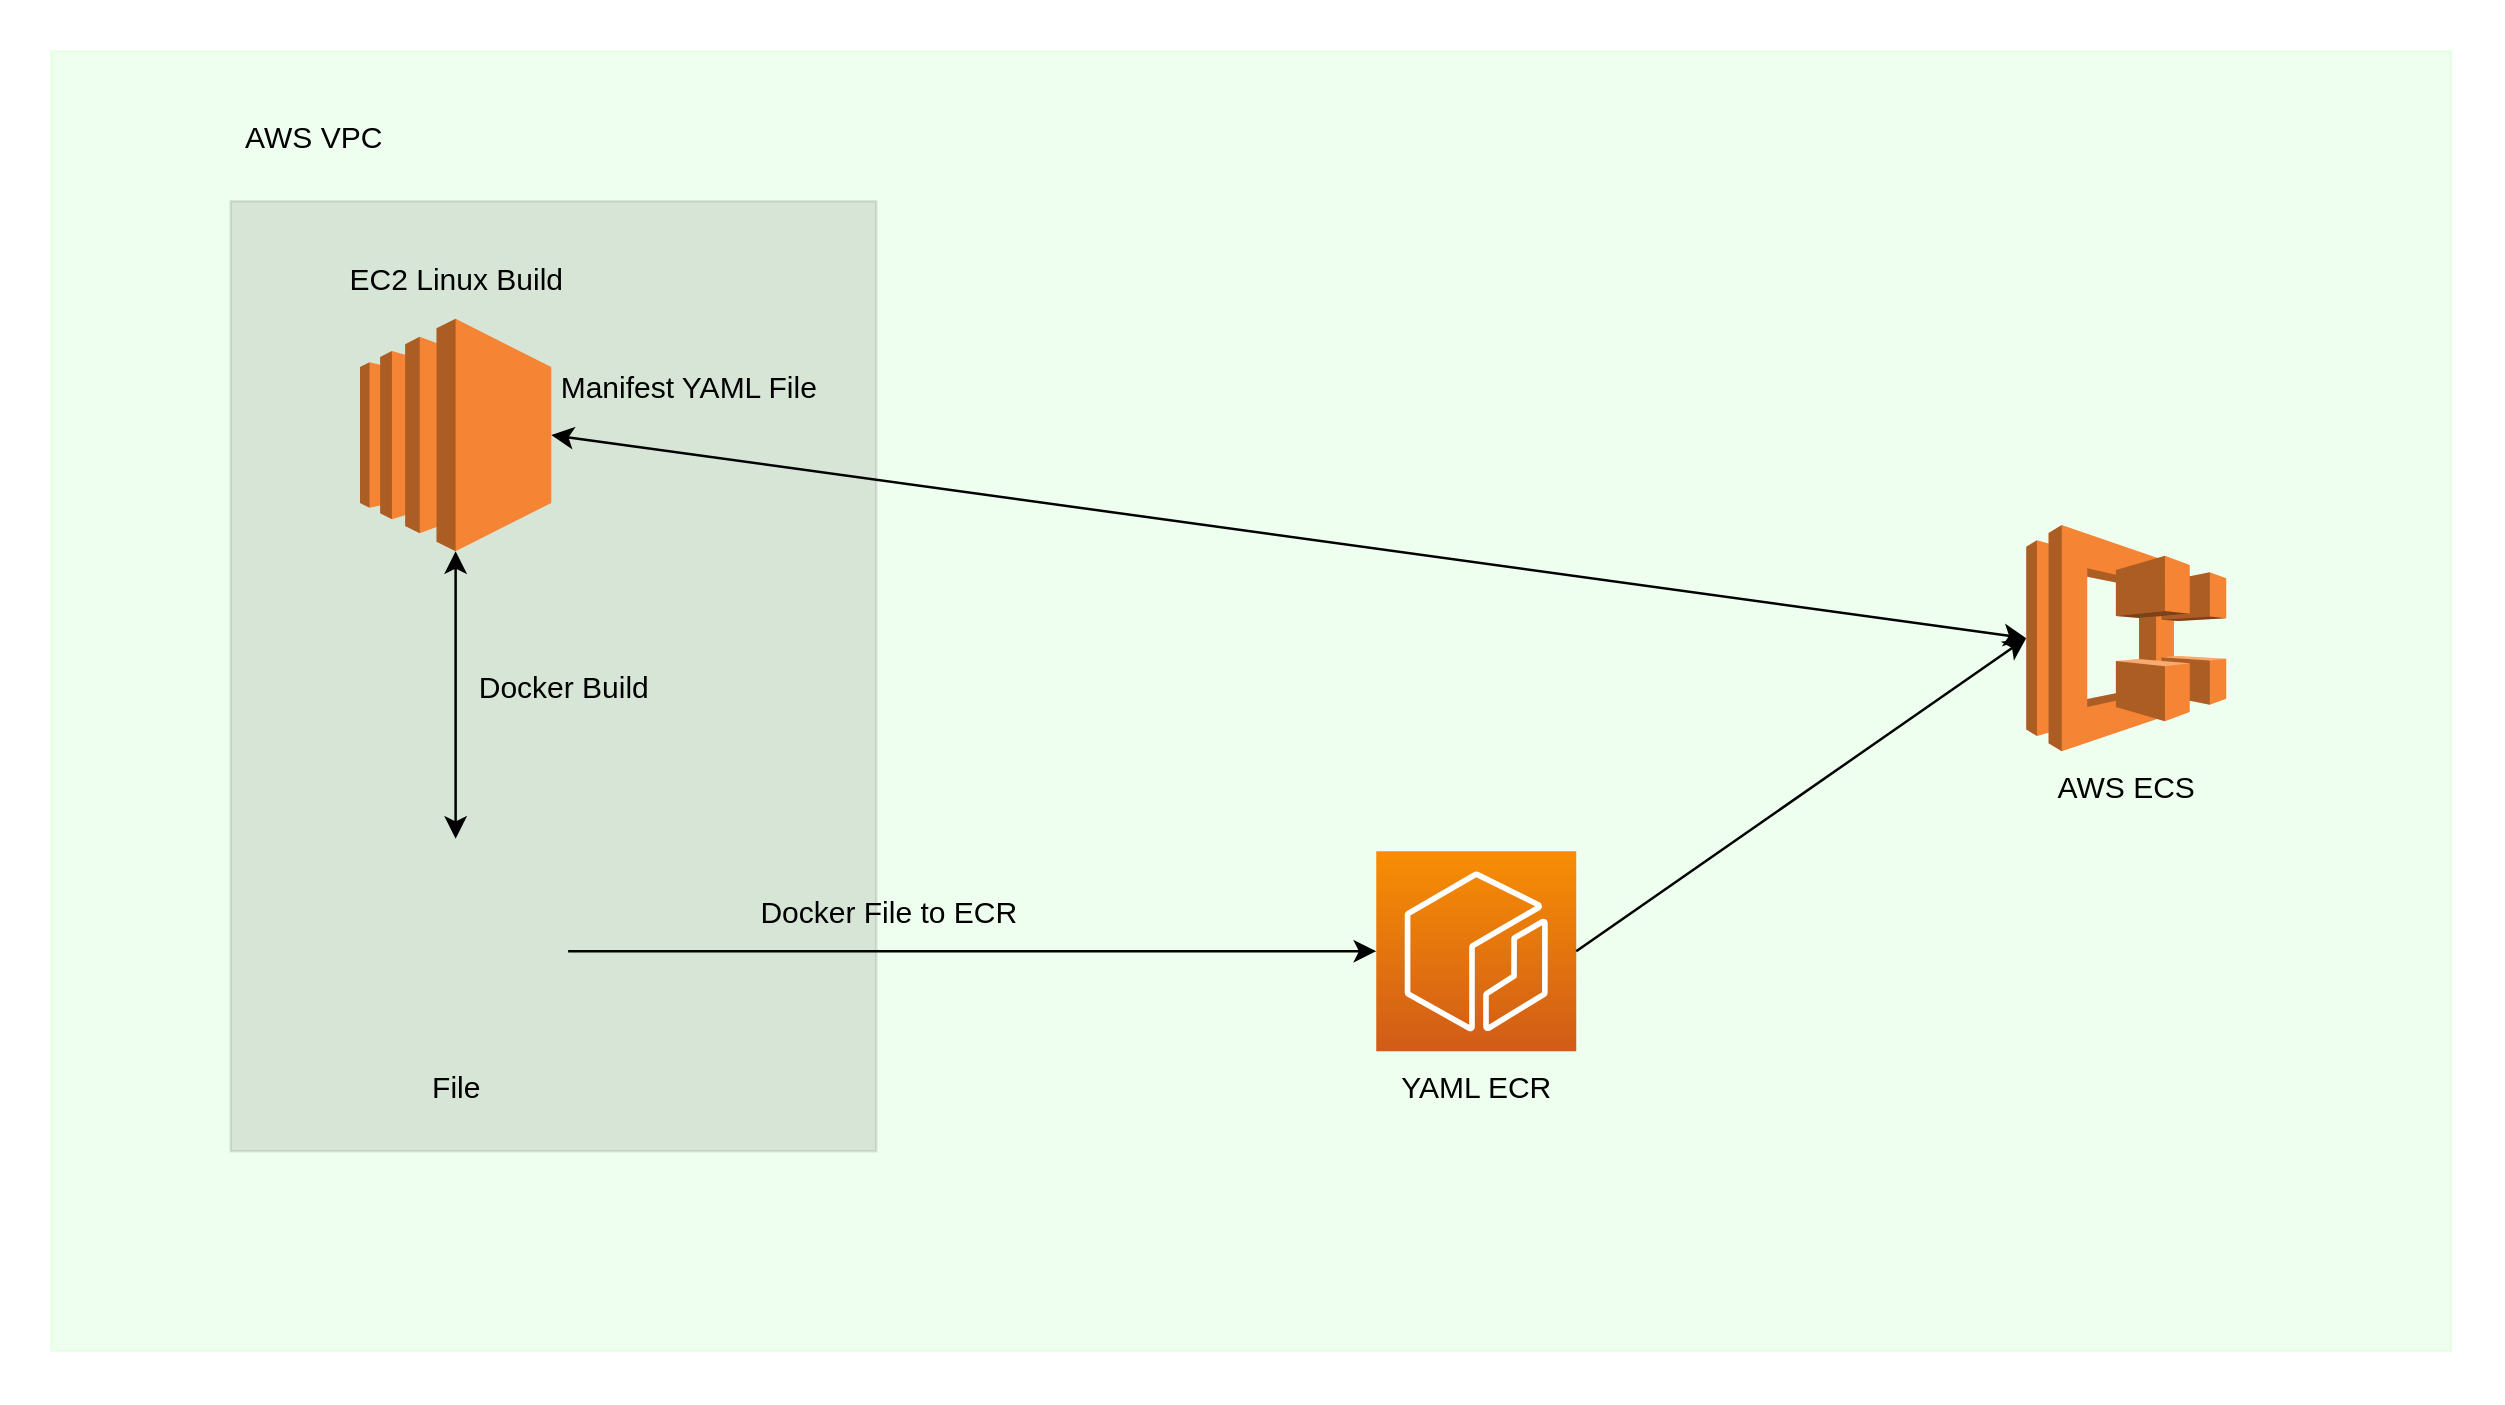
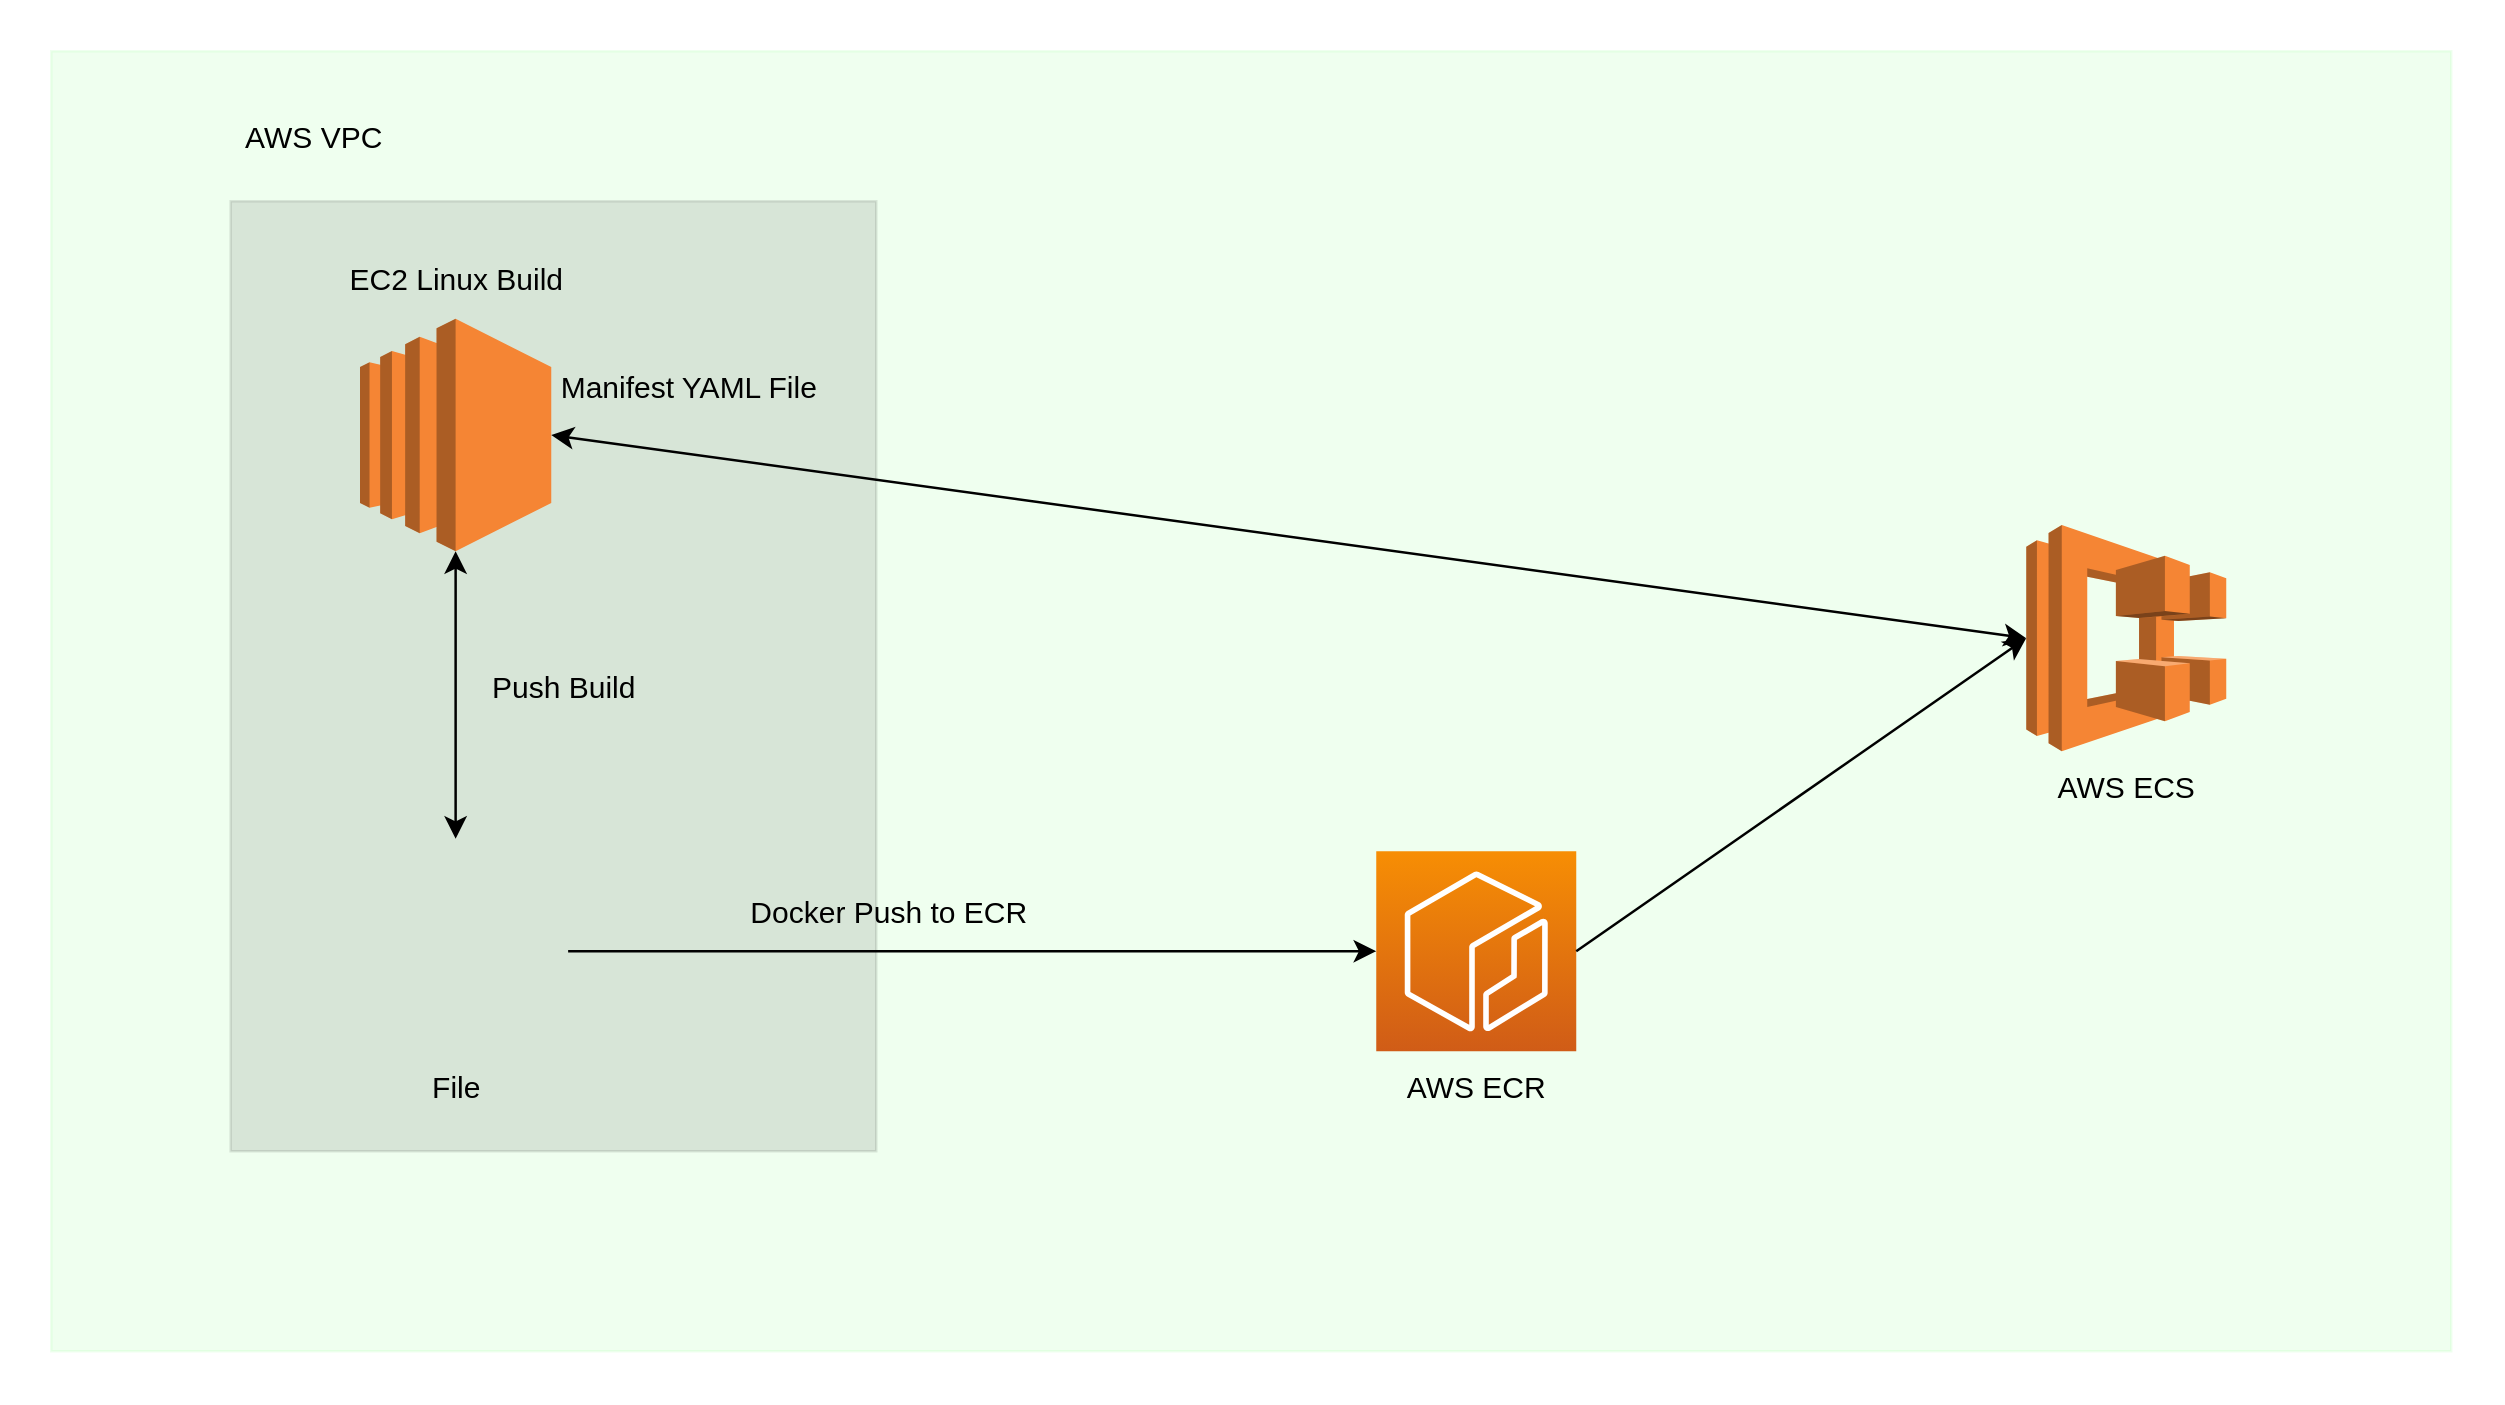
node "Docker Build": label "Docker Build" -> "Push Build"
node "Docker File to ECR": label "Docker File to ECR" -> "Docker Push to ECR"
node "YAML ECR": label "YAML ECR" -> "AWS ECR"
